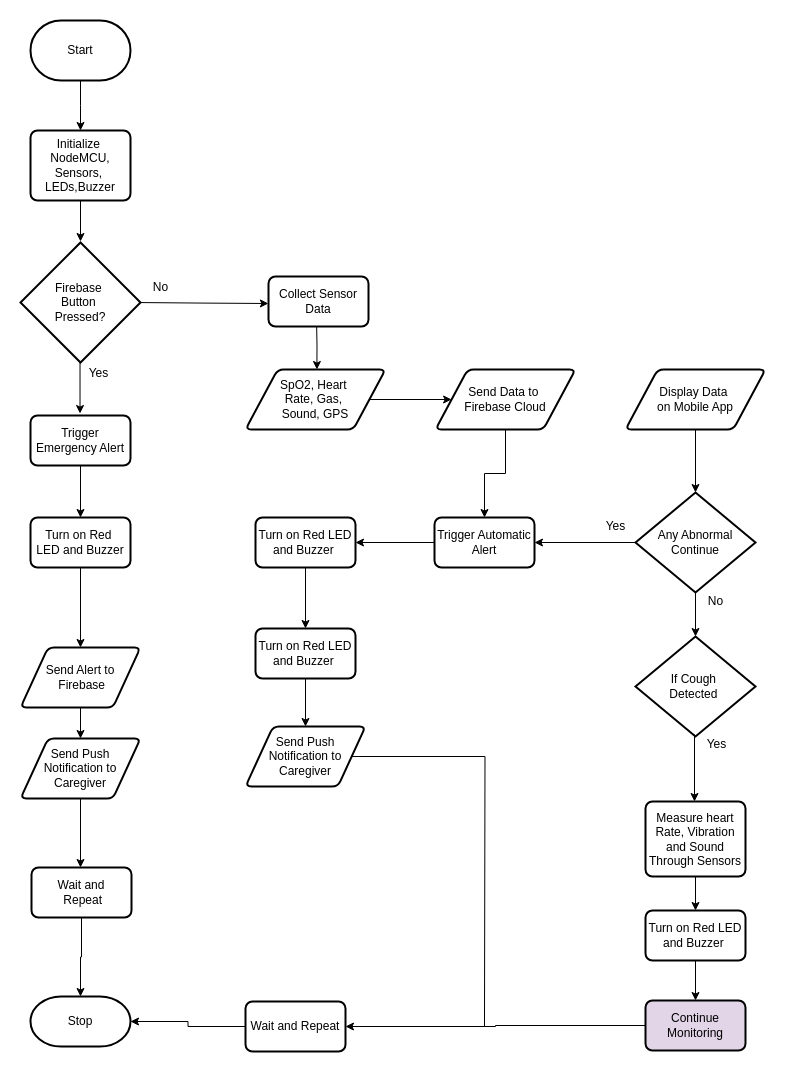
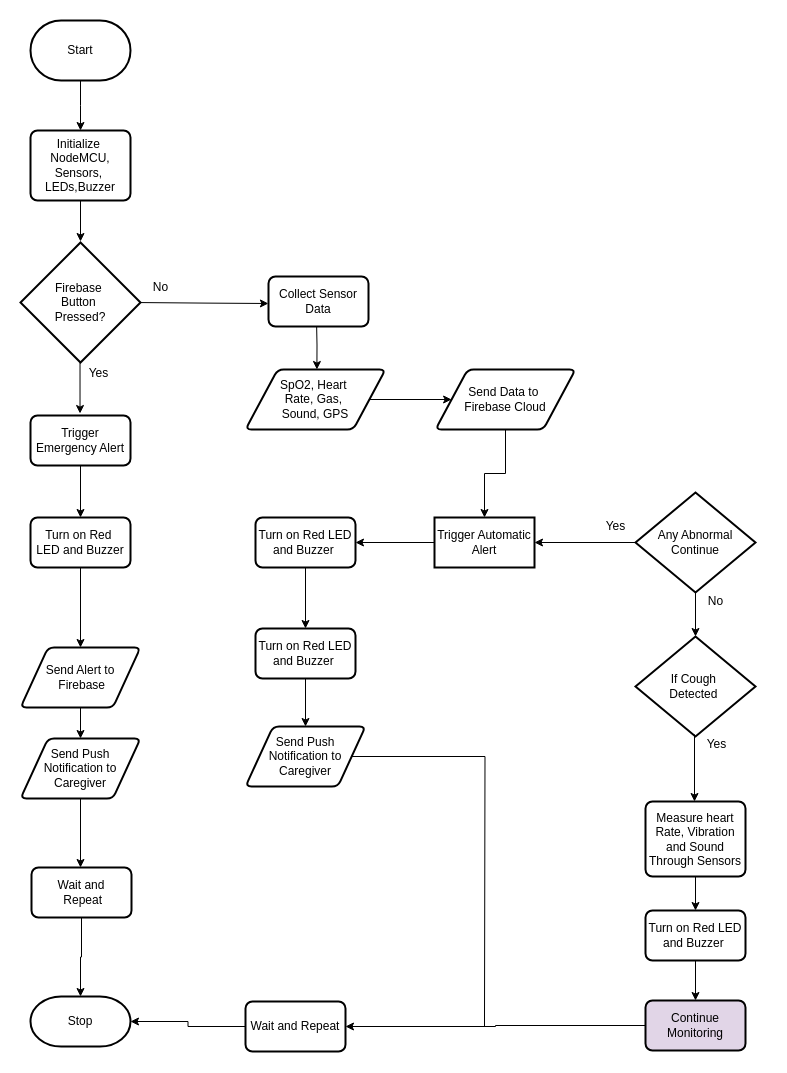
node "Display Data on Mobile App": removed
edge "Display Data on Mobile App" -> "Any Abnormal Continue": removed
node "Trigger Automatic Alert": shape rounded rectangle -> rectangle
